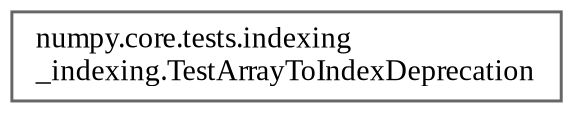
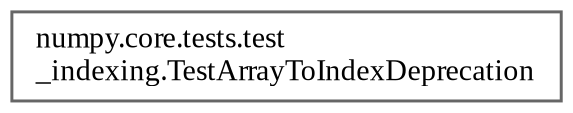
node "numpy.core.tests.indexing _indexing.TestArrayToIndexDeprecation": label "numpy.core.tests.indexing _indexing.TestArrayToIndexDeprecation" -> "numpy.core.tests.test _indexing.TestArrayToIndexDeprecation"
